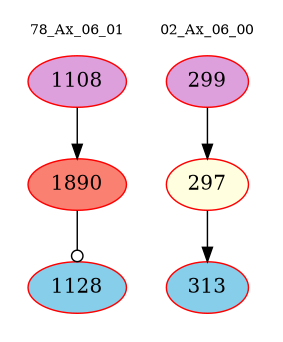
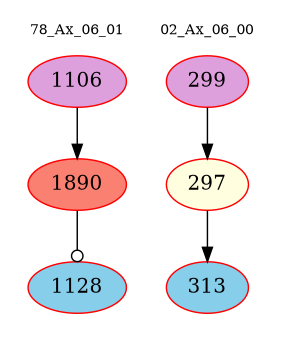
node "1108": label "1108" -> "1106"
